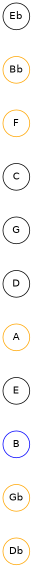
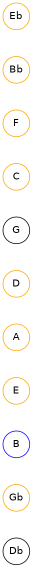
node "Eb": color black -> orange
node "C": color black -> orange
node "D": color black -> orange
node "E": color black -> orange
node "Db": color orange -> black
